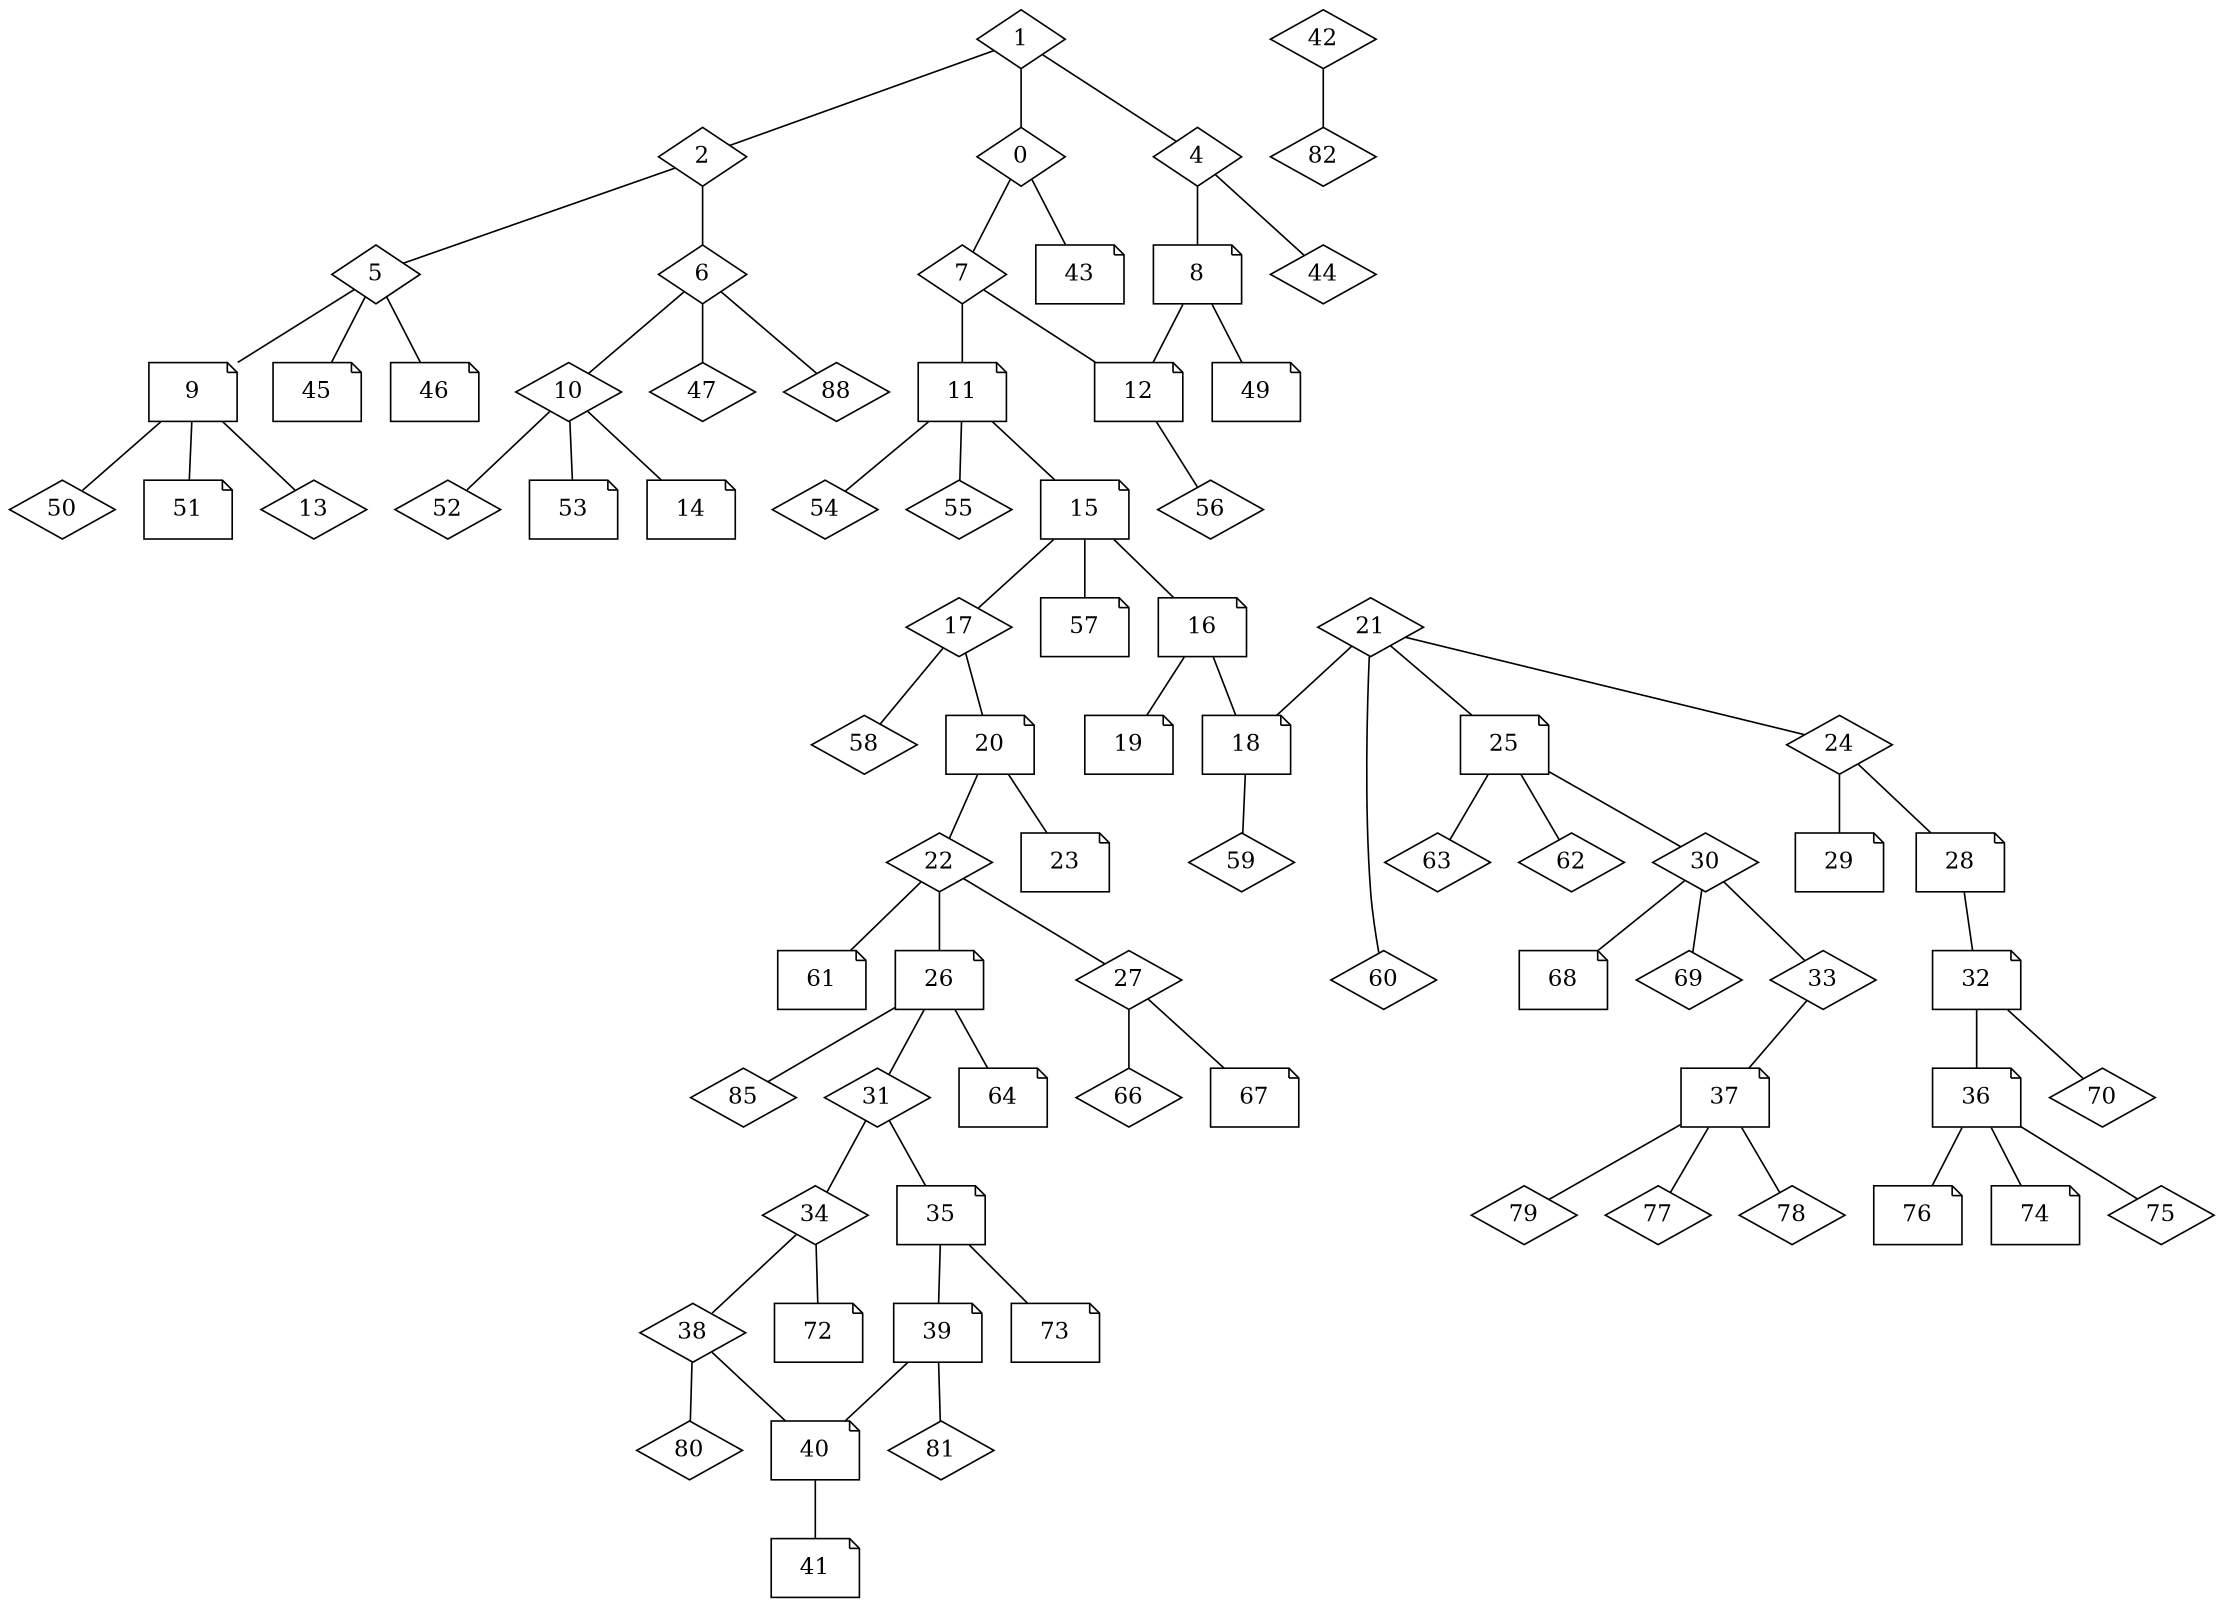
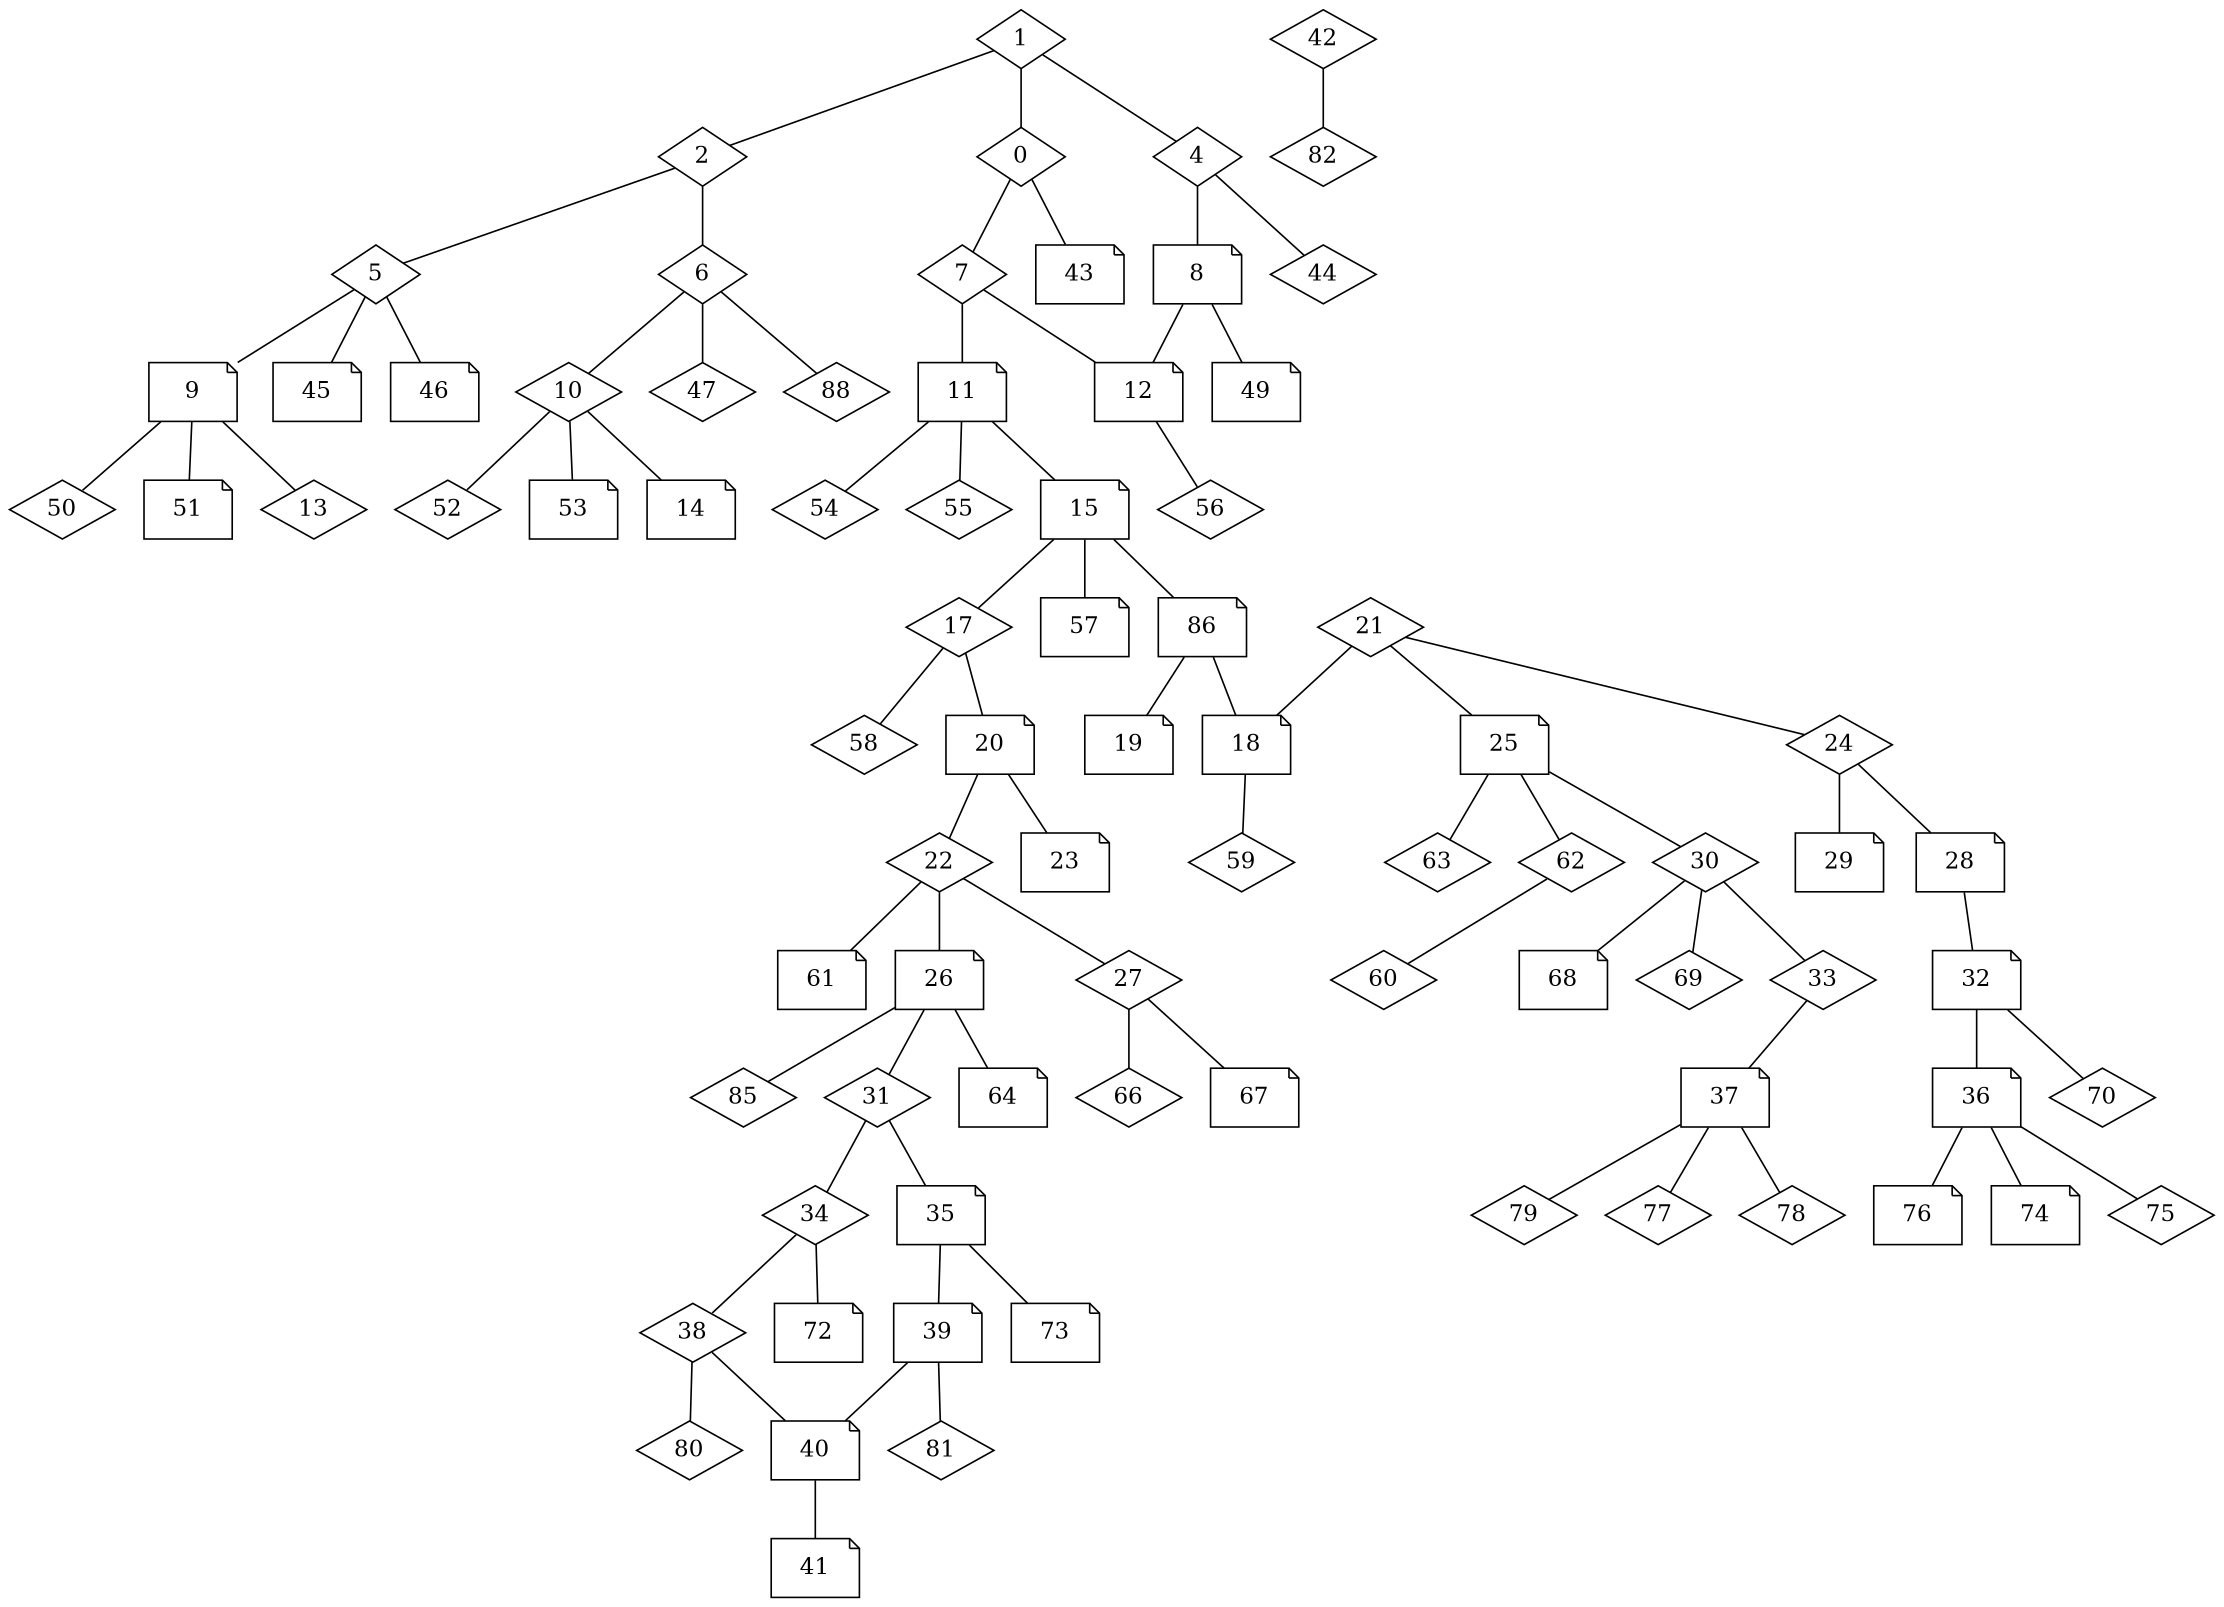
node "16": label "16" -> "86"
edge "21" -- "60": now "62" -- "60"
